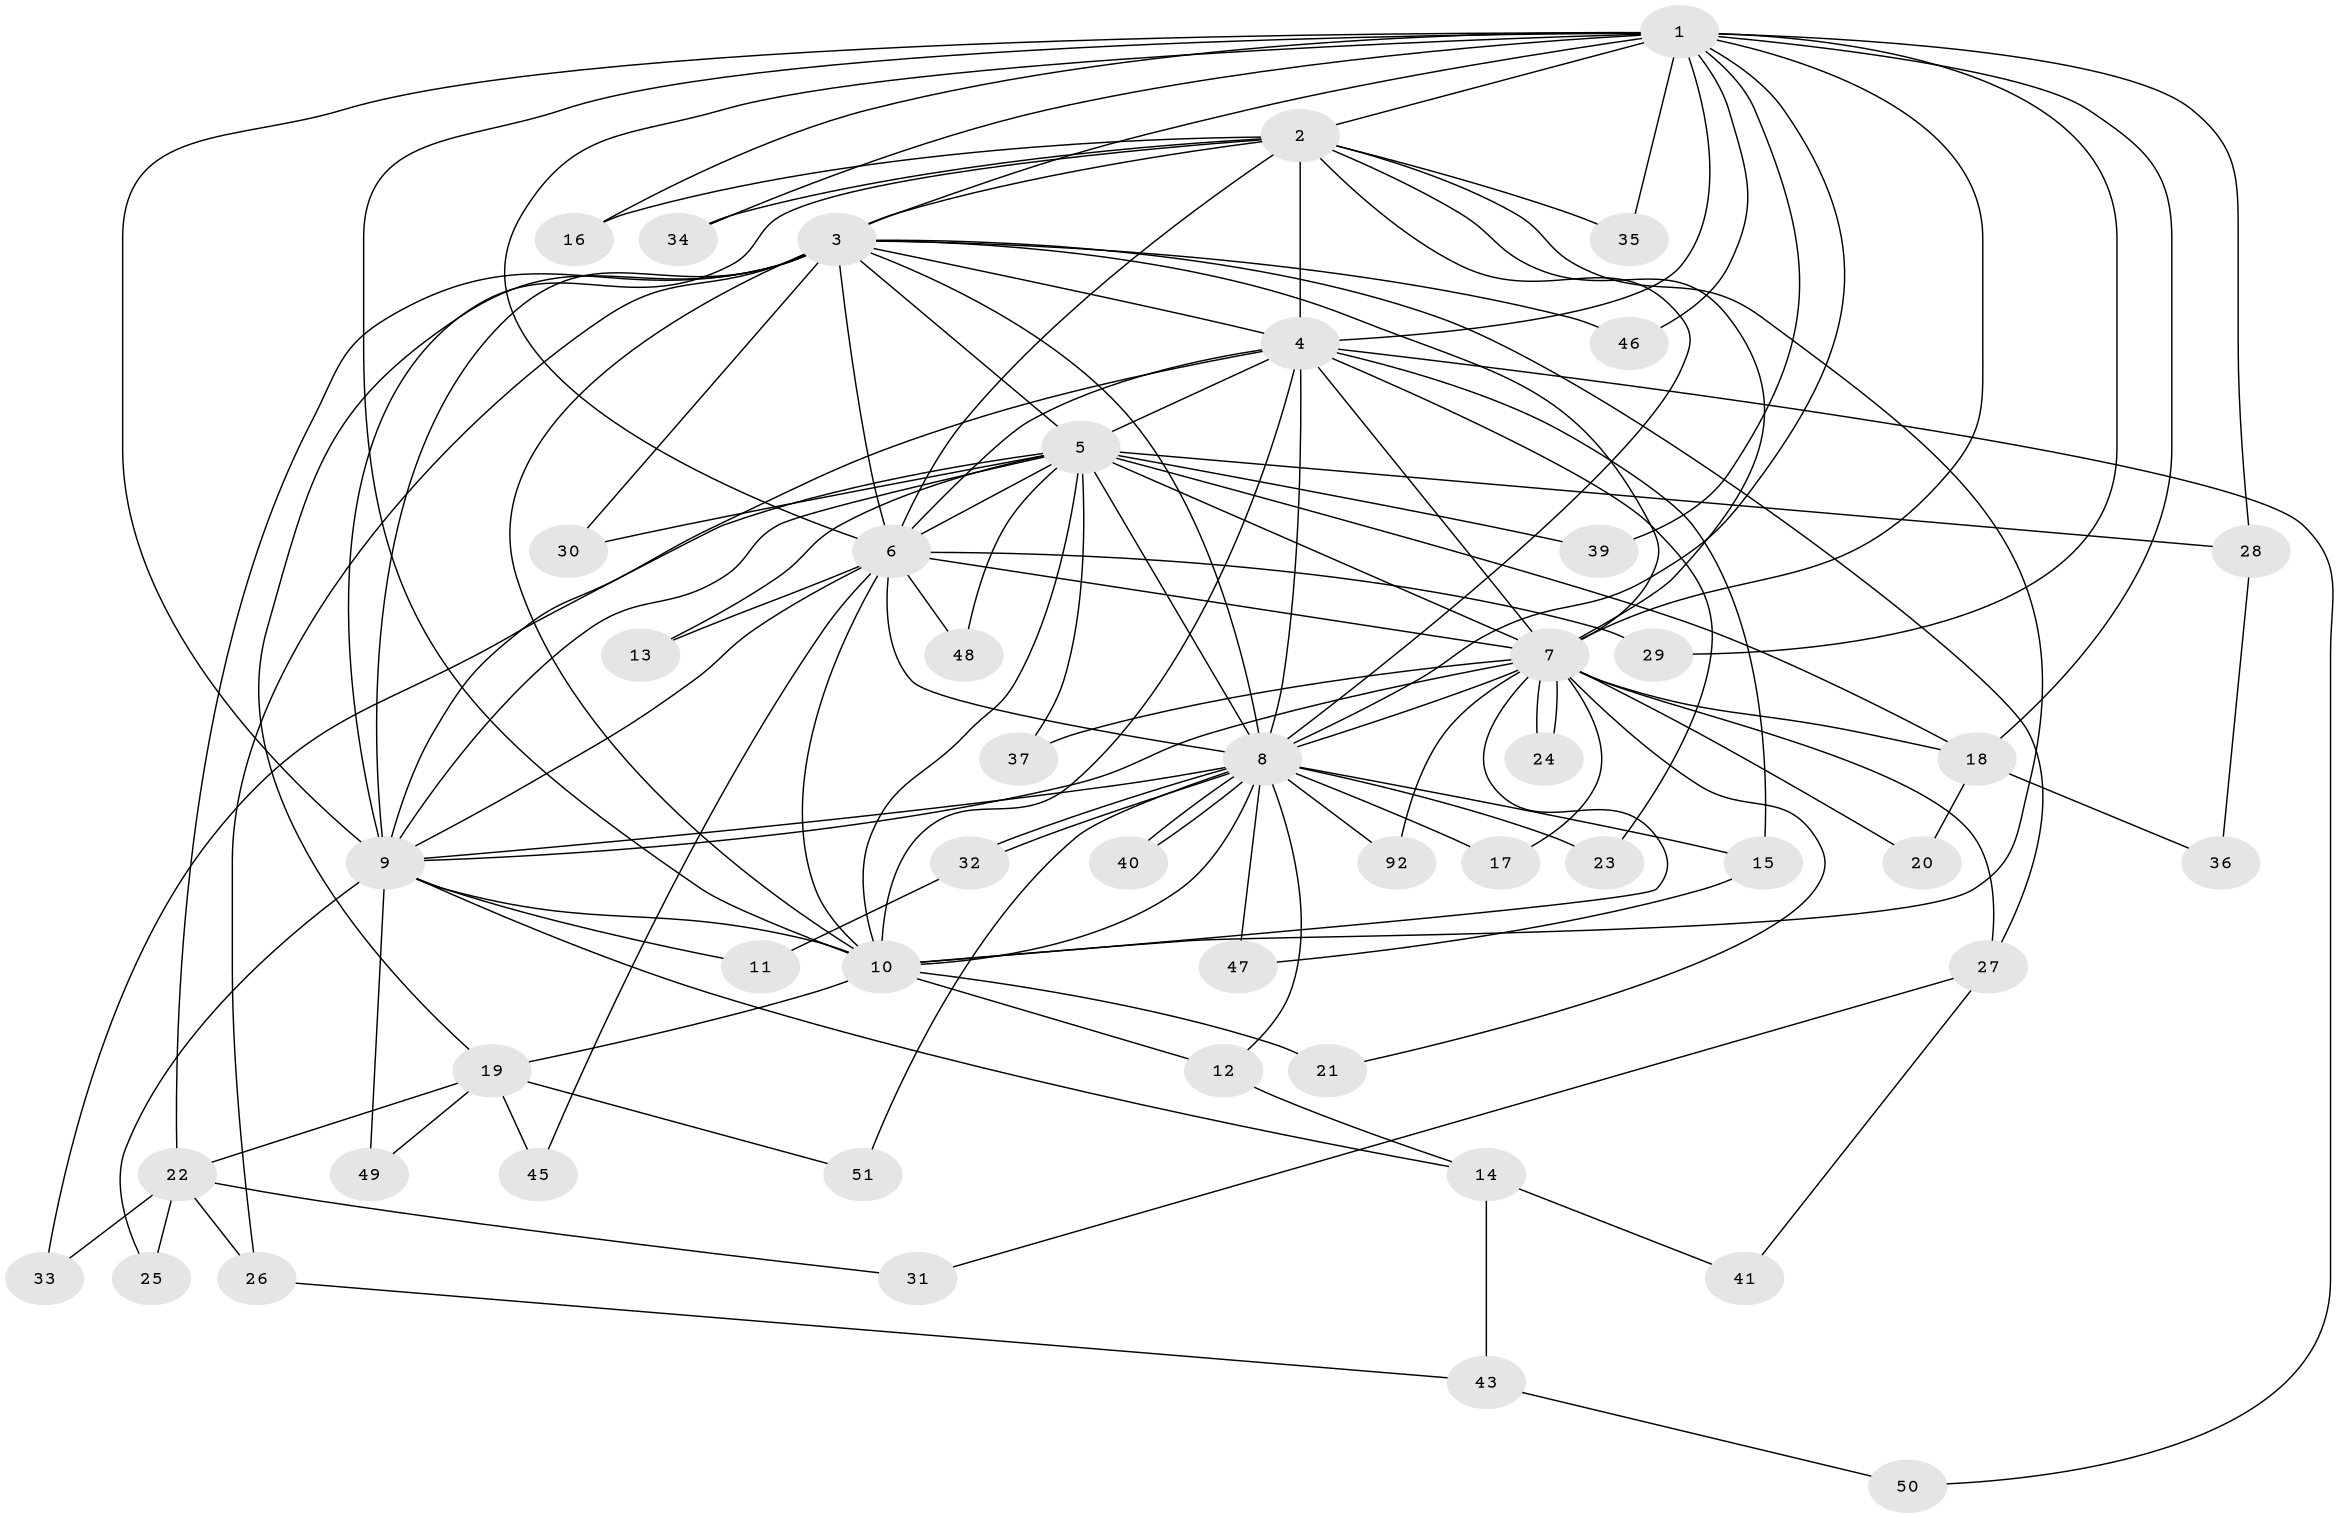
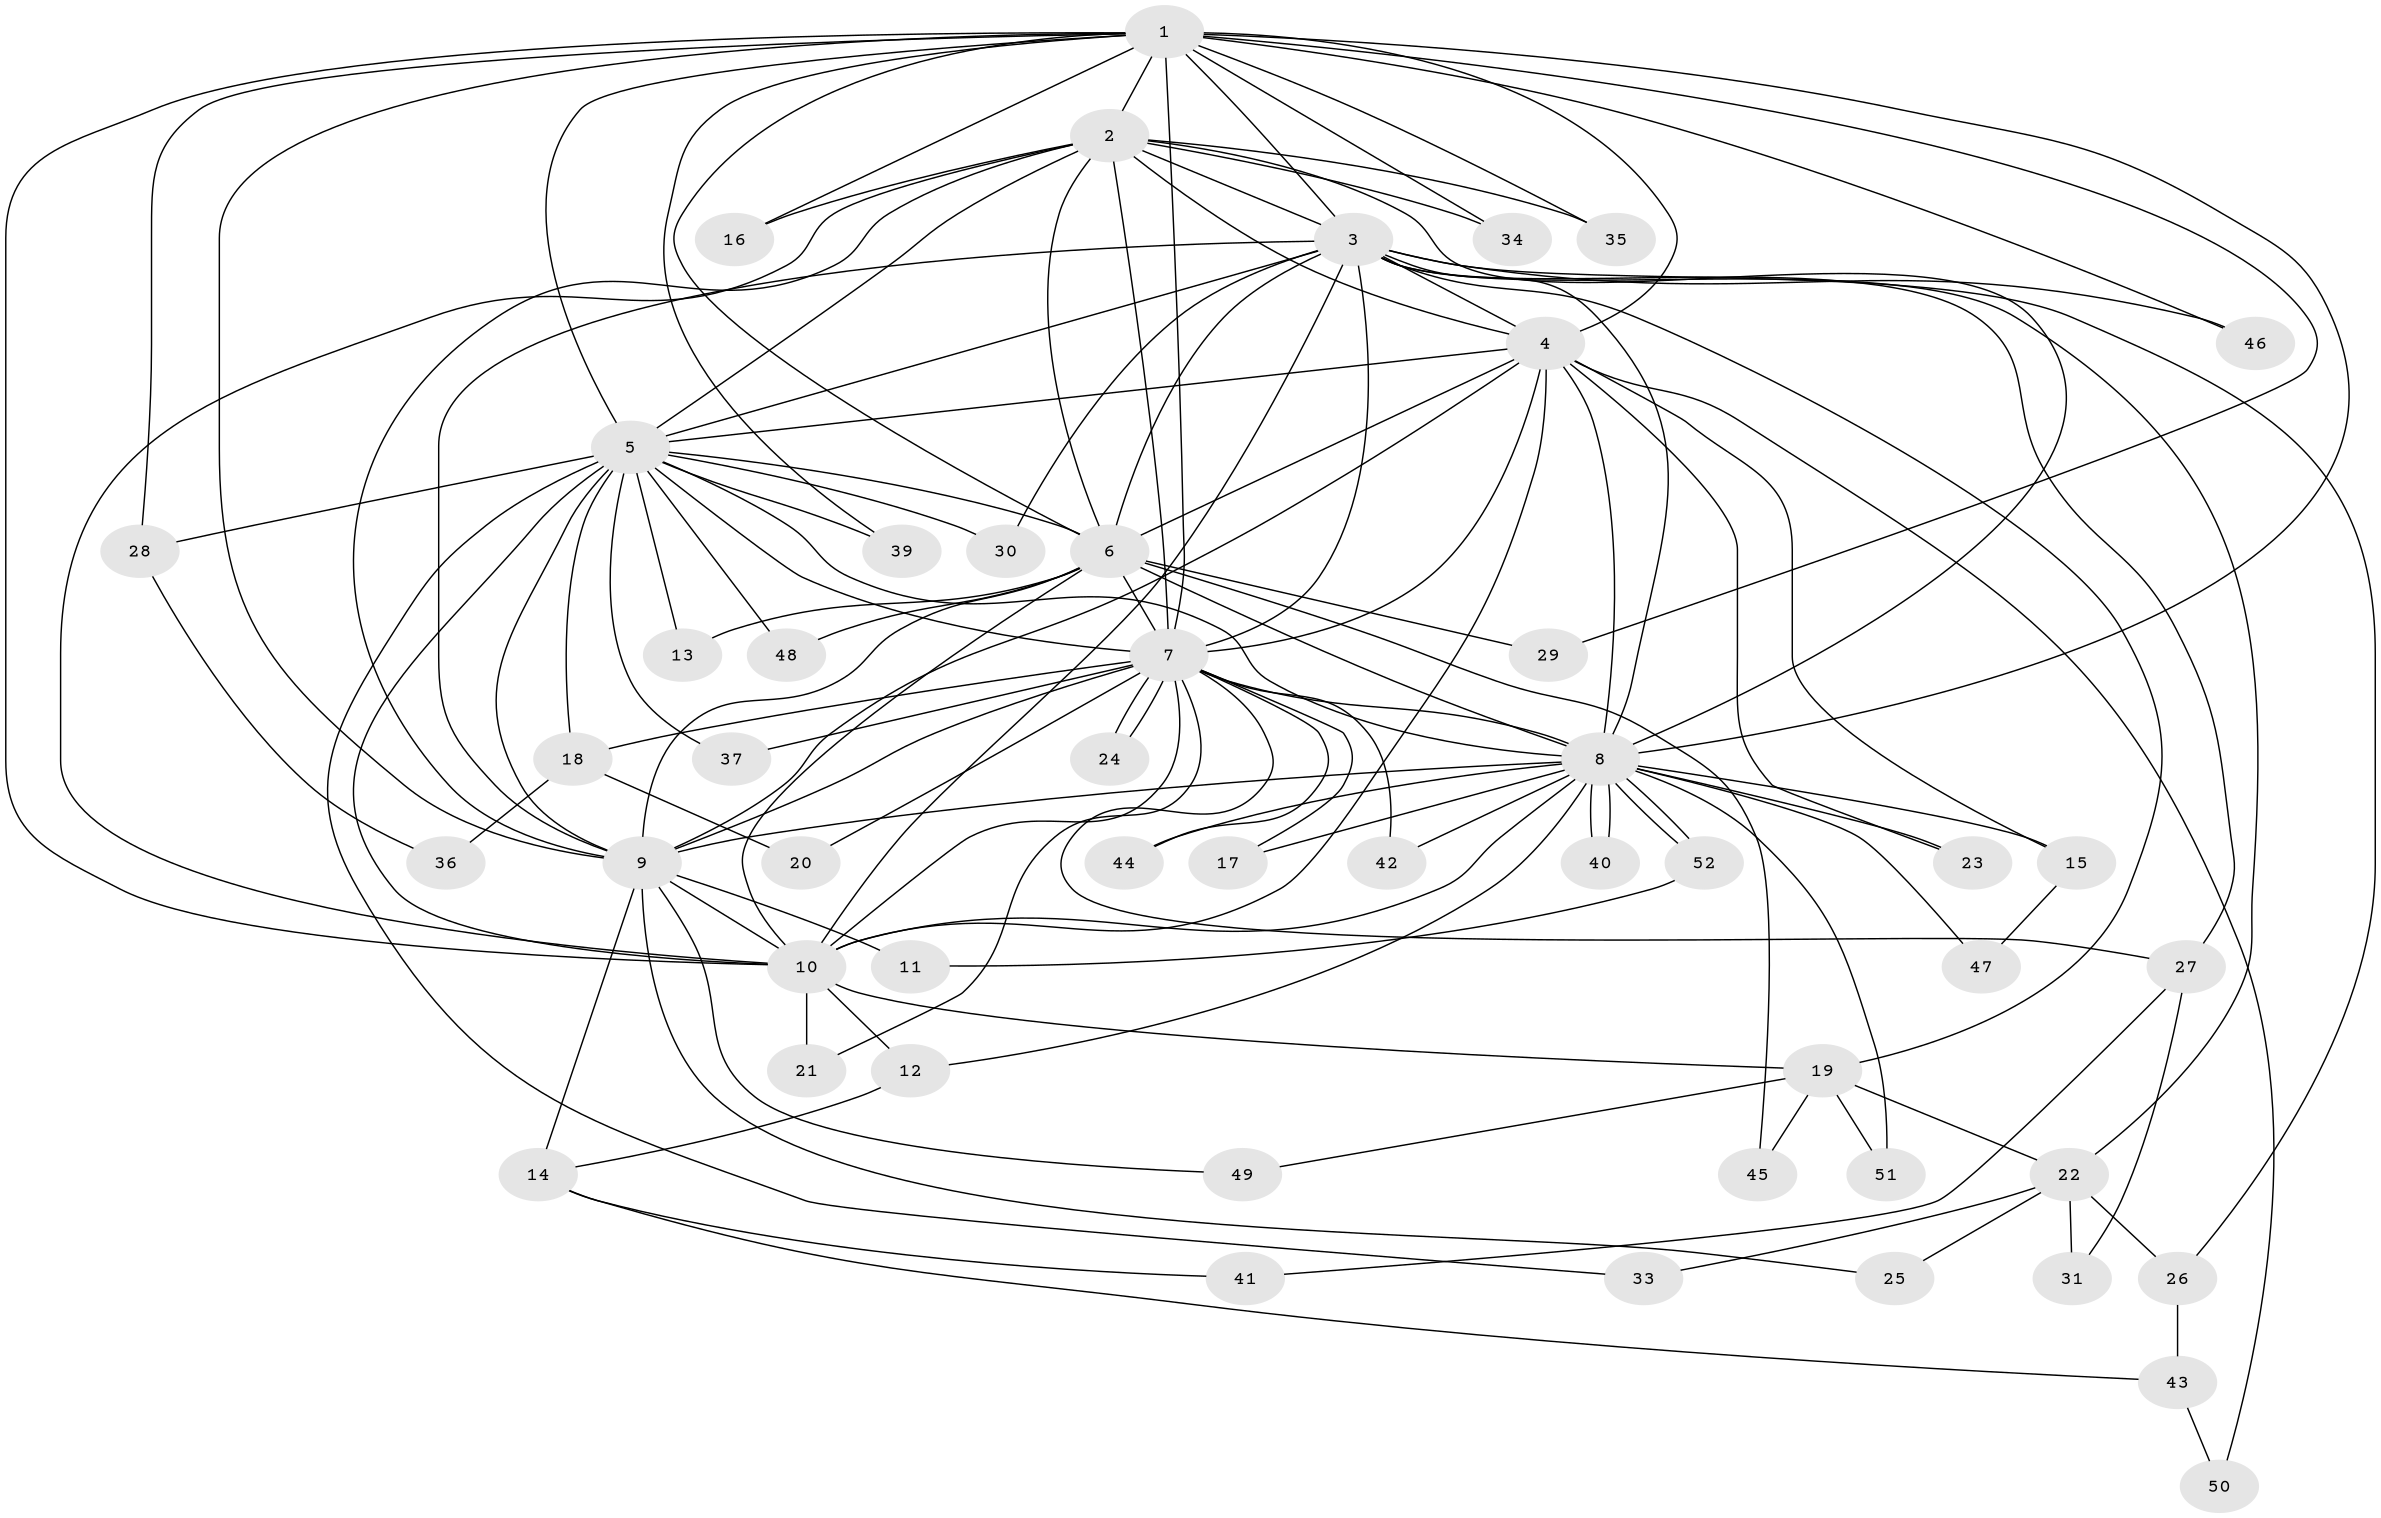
edge "1" -- "18": now "1" -- "5"
edge "2" -- "5": added
node "32": label "32" -> "52"
node "44": added
node "92": label "92" -> "42"
